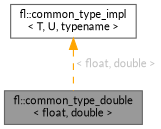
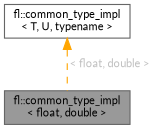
node "fl::common_type_double < float, double >": label "fl::common_type_double < float, double >" -> "fl::common_type_impl < float, double >"
